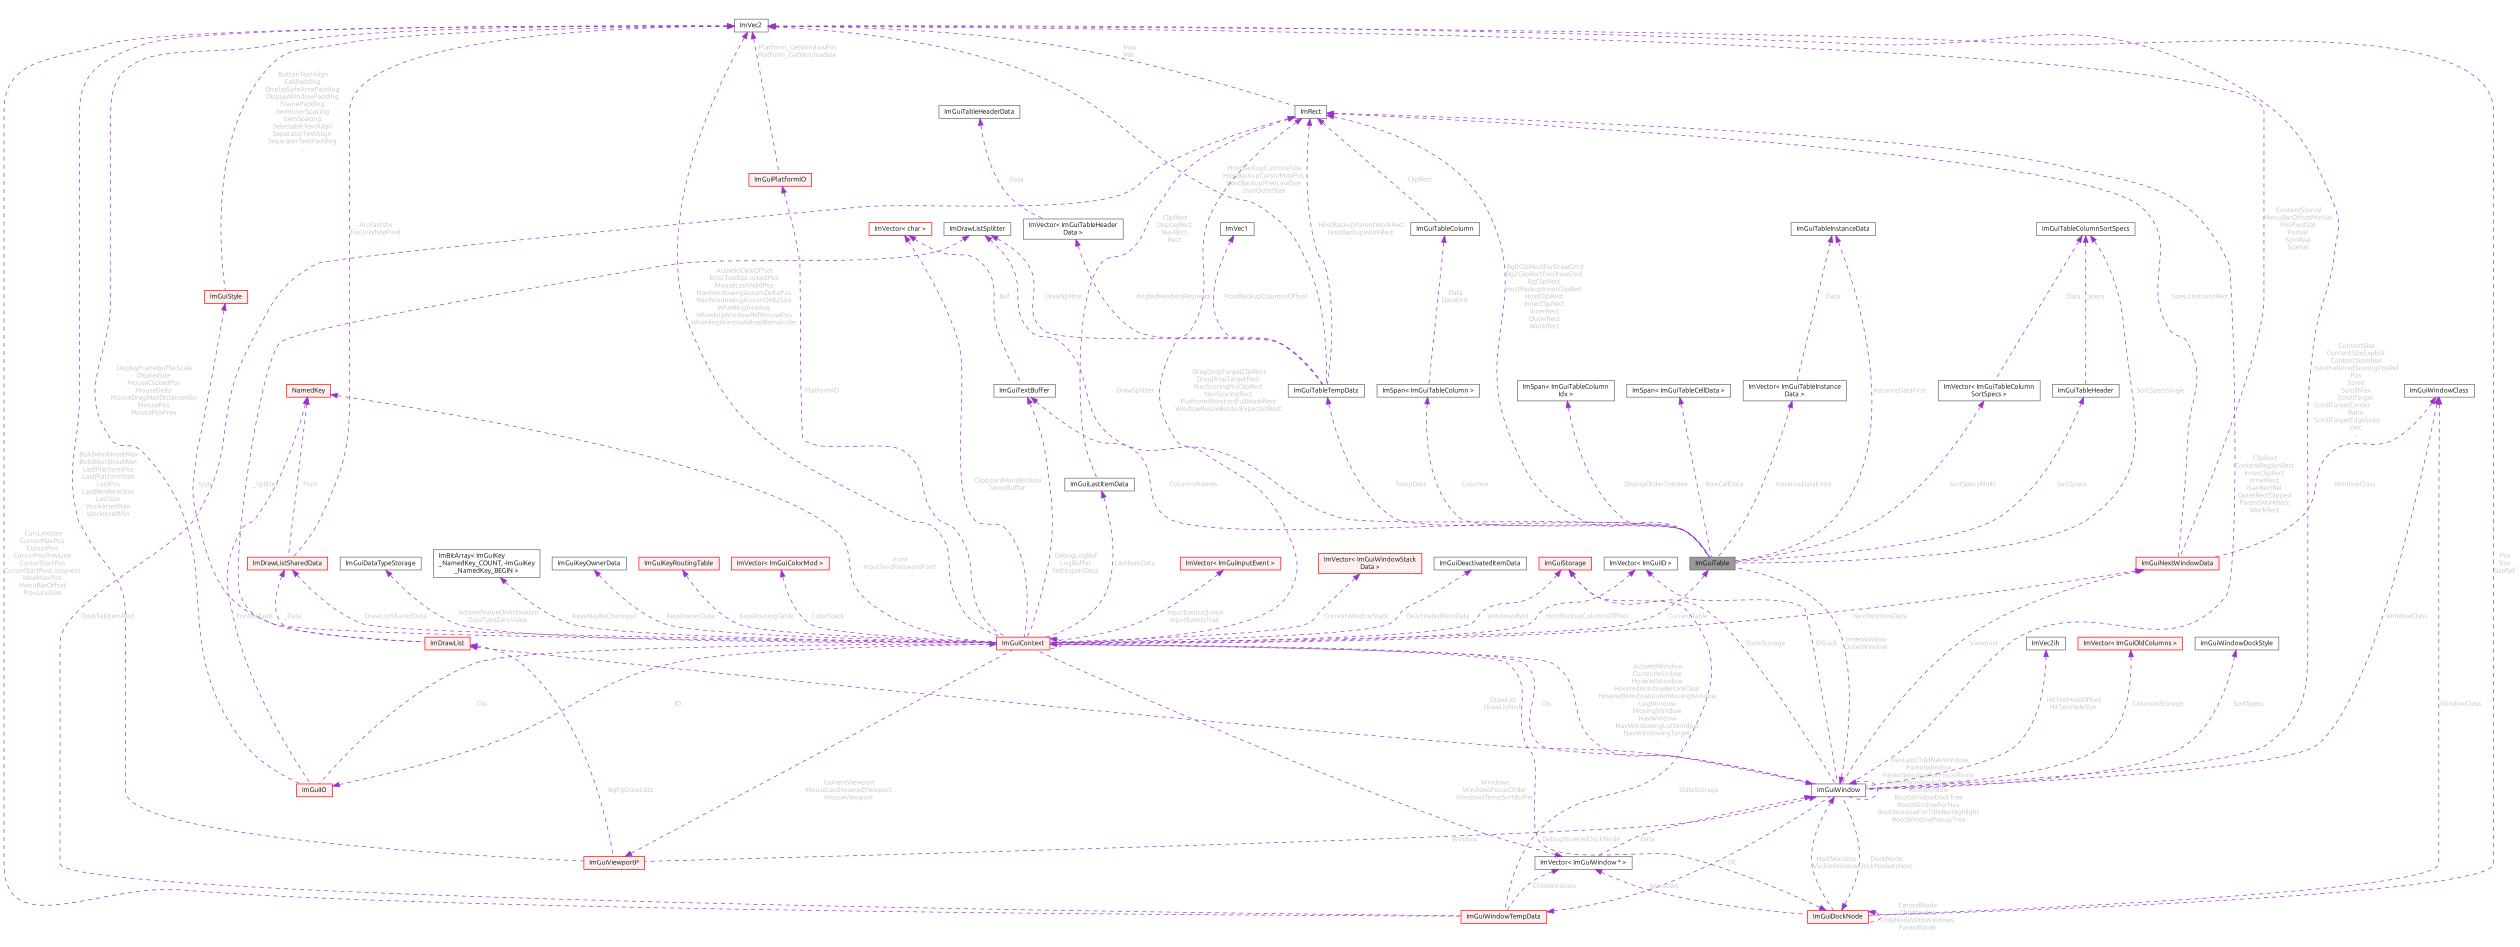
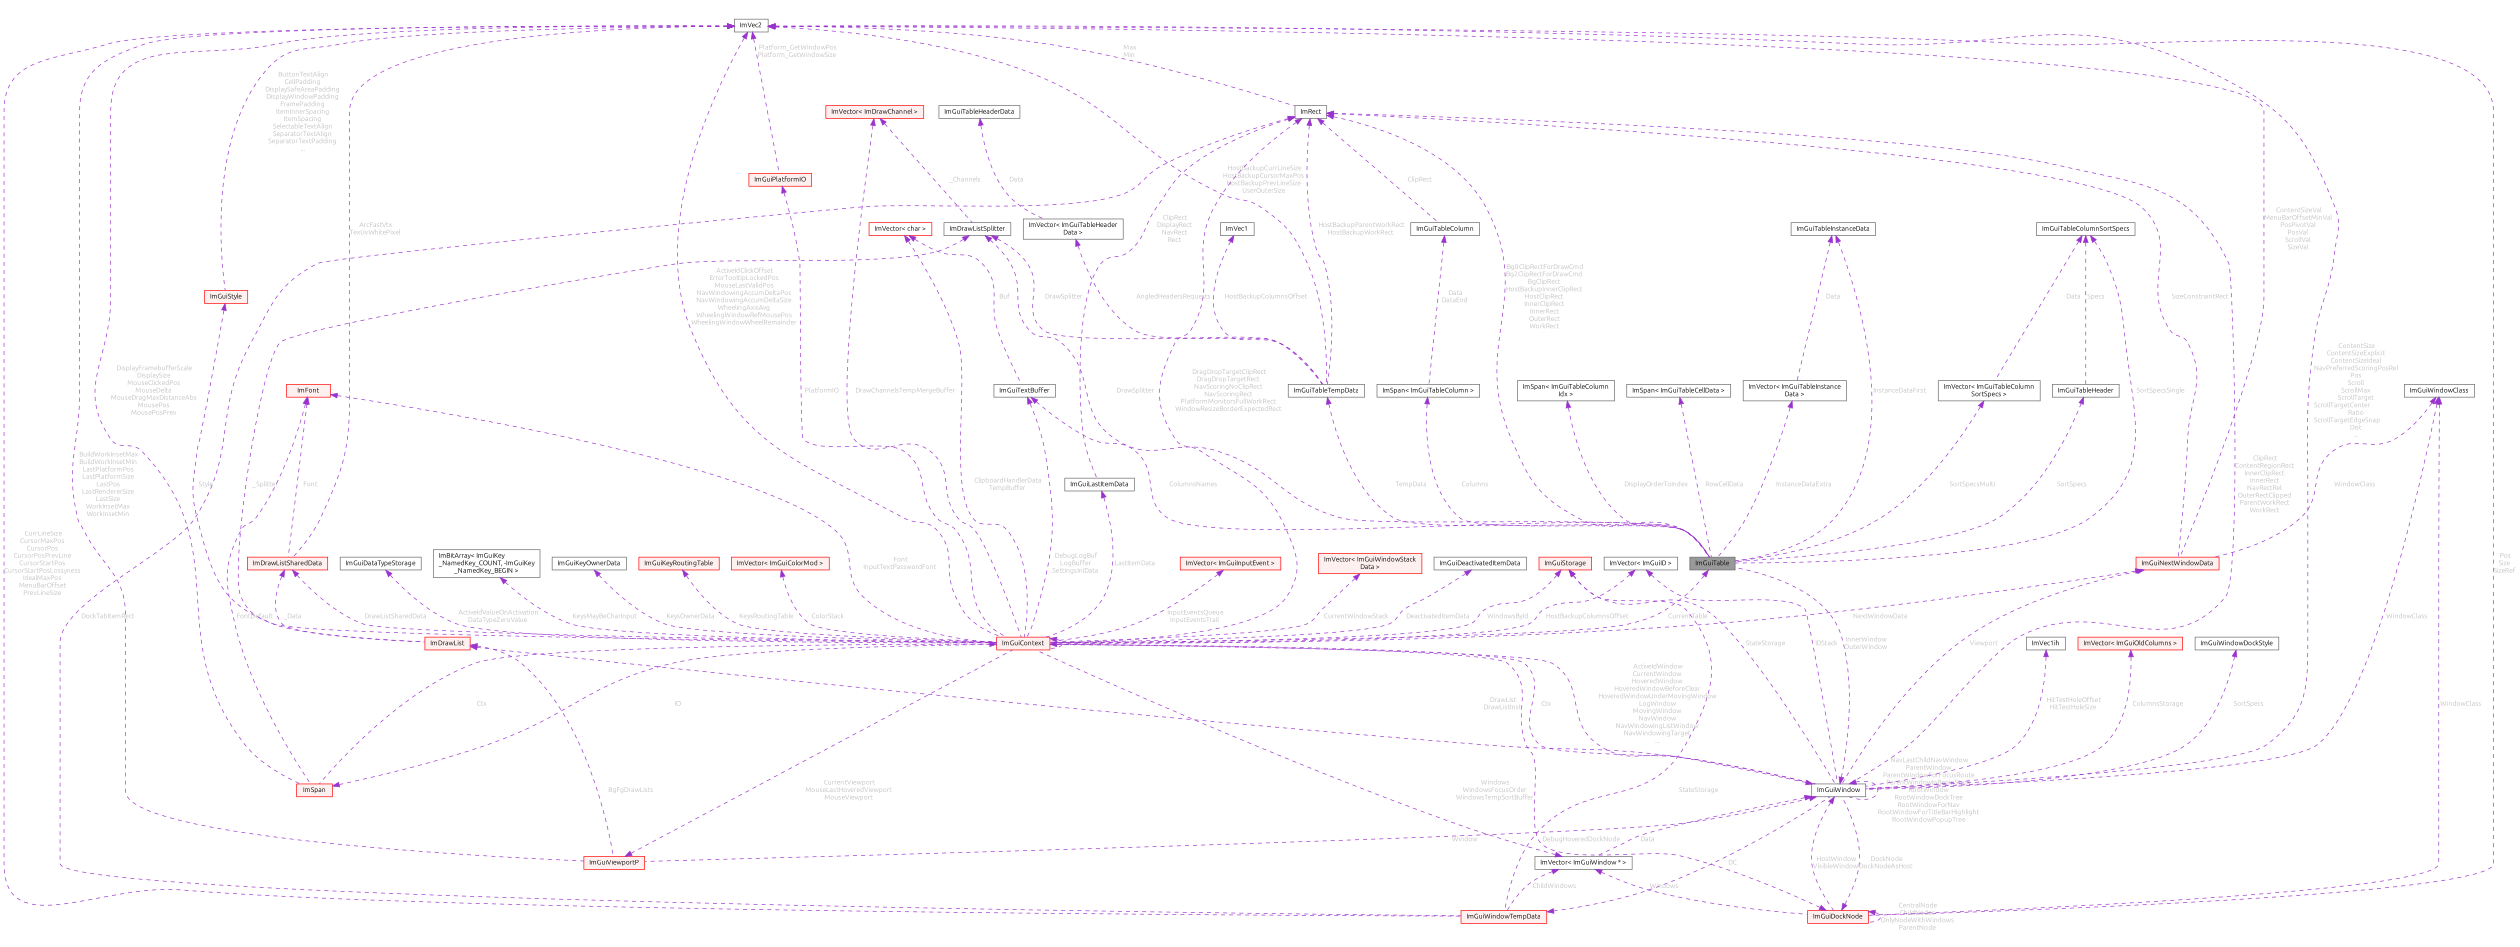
node "ImVector< ImDrawChannel >": added
node "NamedKey": label "NamedKey" -> "ImFont"
node "ImVec2ih": label "ImVec2ih" -> "ImVec1ih"
node "ImGuiIO": label "ImGuiIO" -> "ImSpan"
